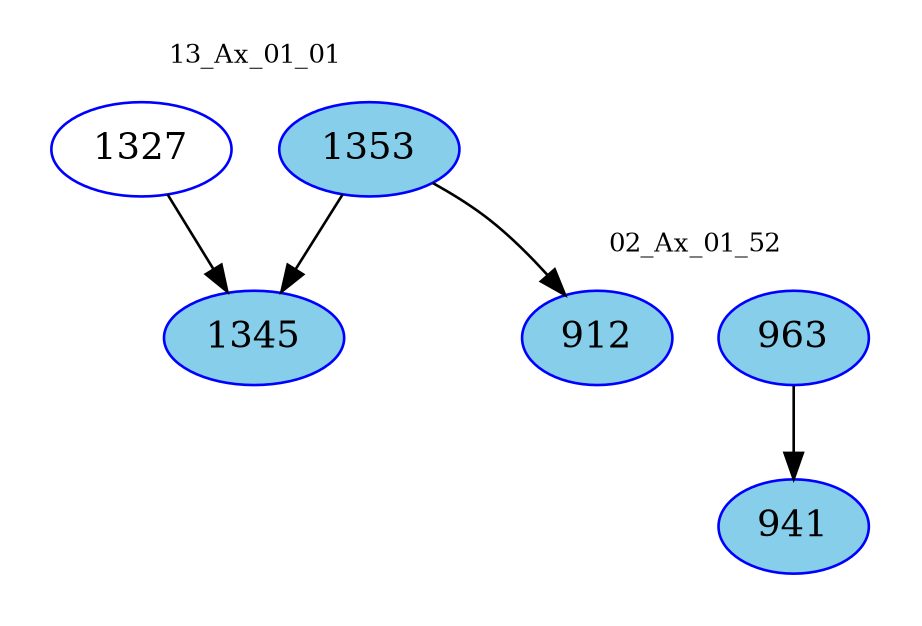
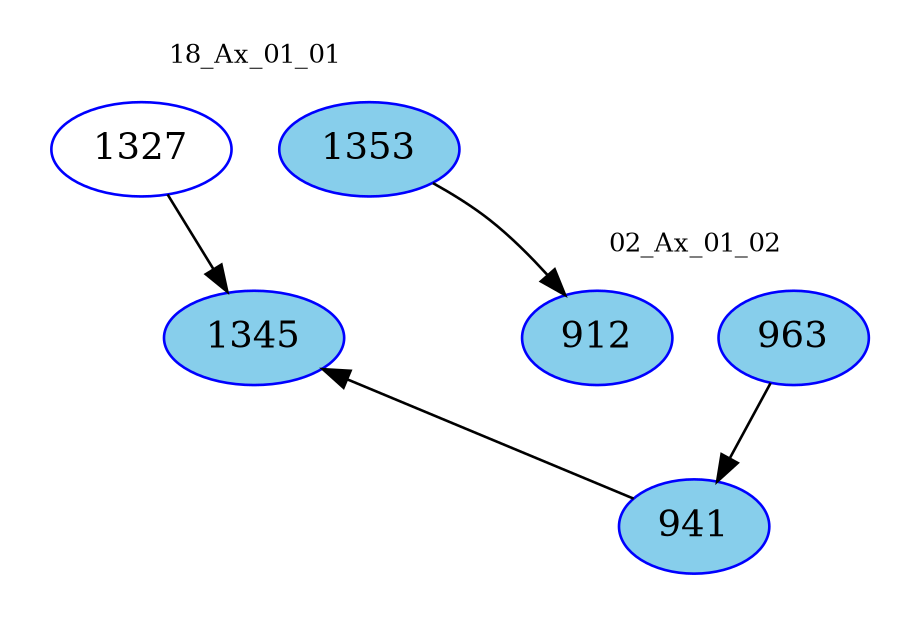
cluster "13_Ax_01_01": label "13_Ax_01_01" -> "18_Ax_01_01"
edge "1353" -> "1345": now "941" -> "1345"
cluster "02_Ax_01_52": label "02_Ax_01_52" -> "02_Ax_01_02"
